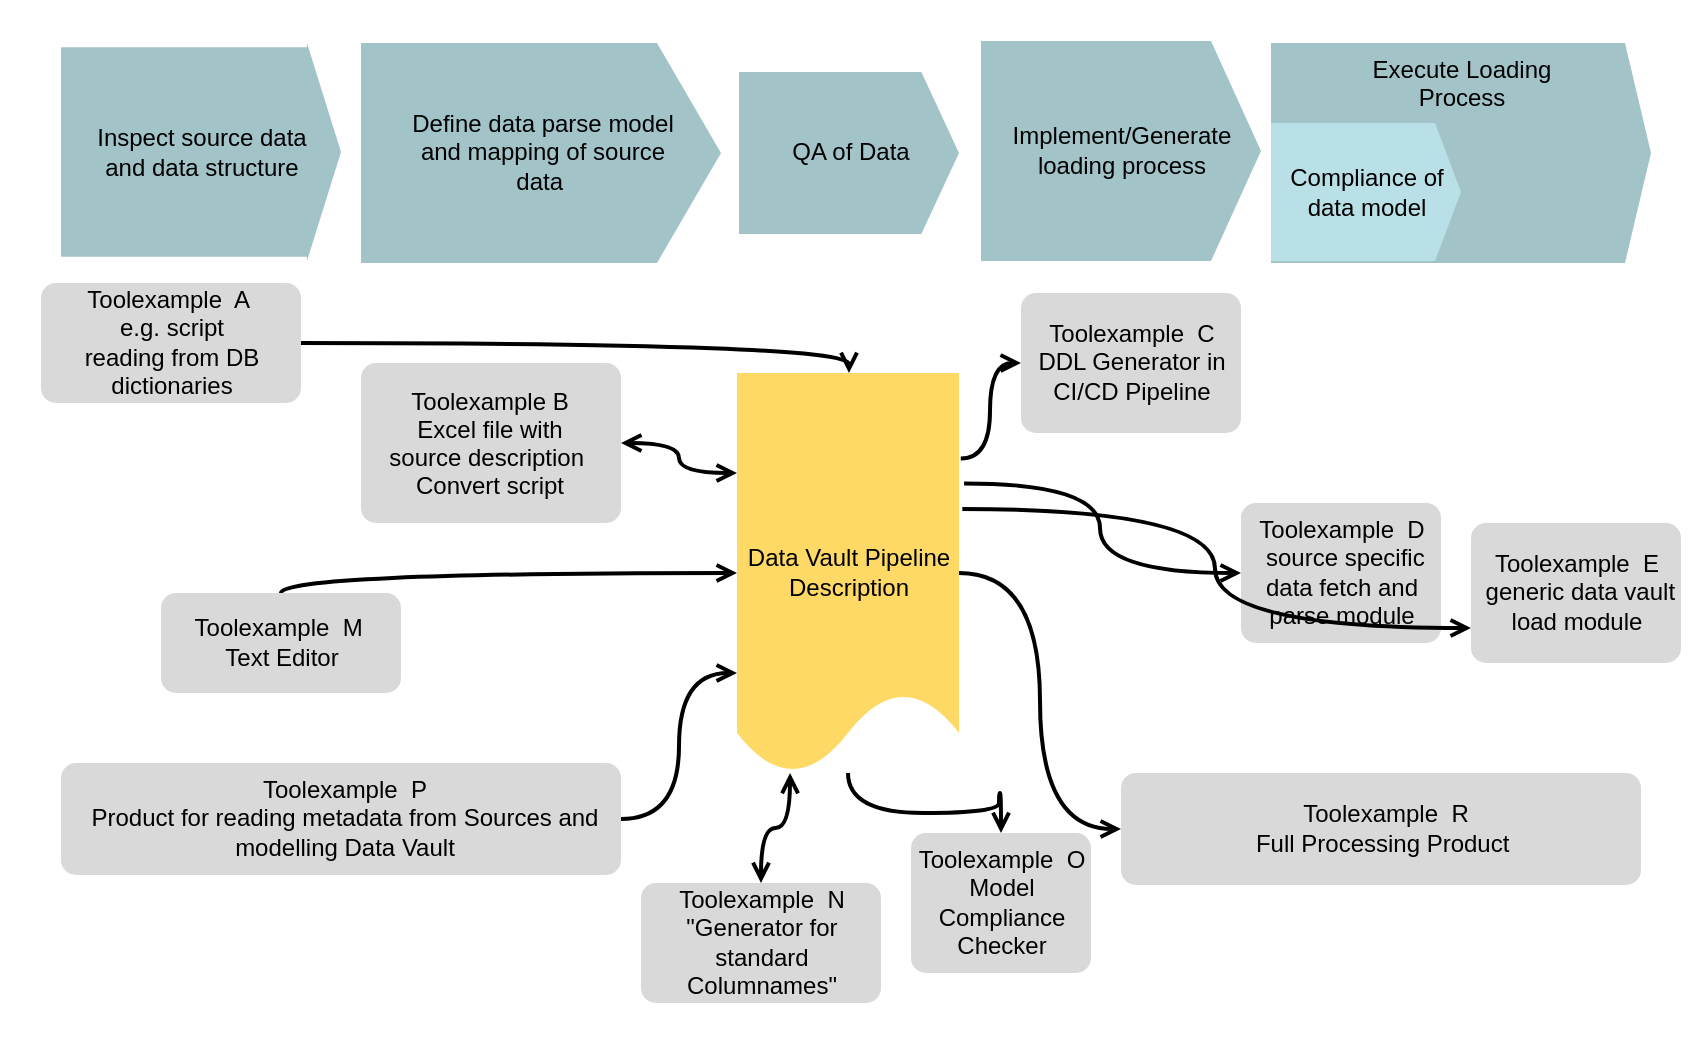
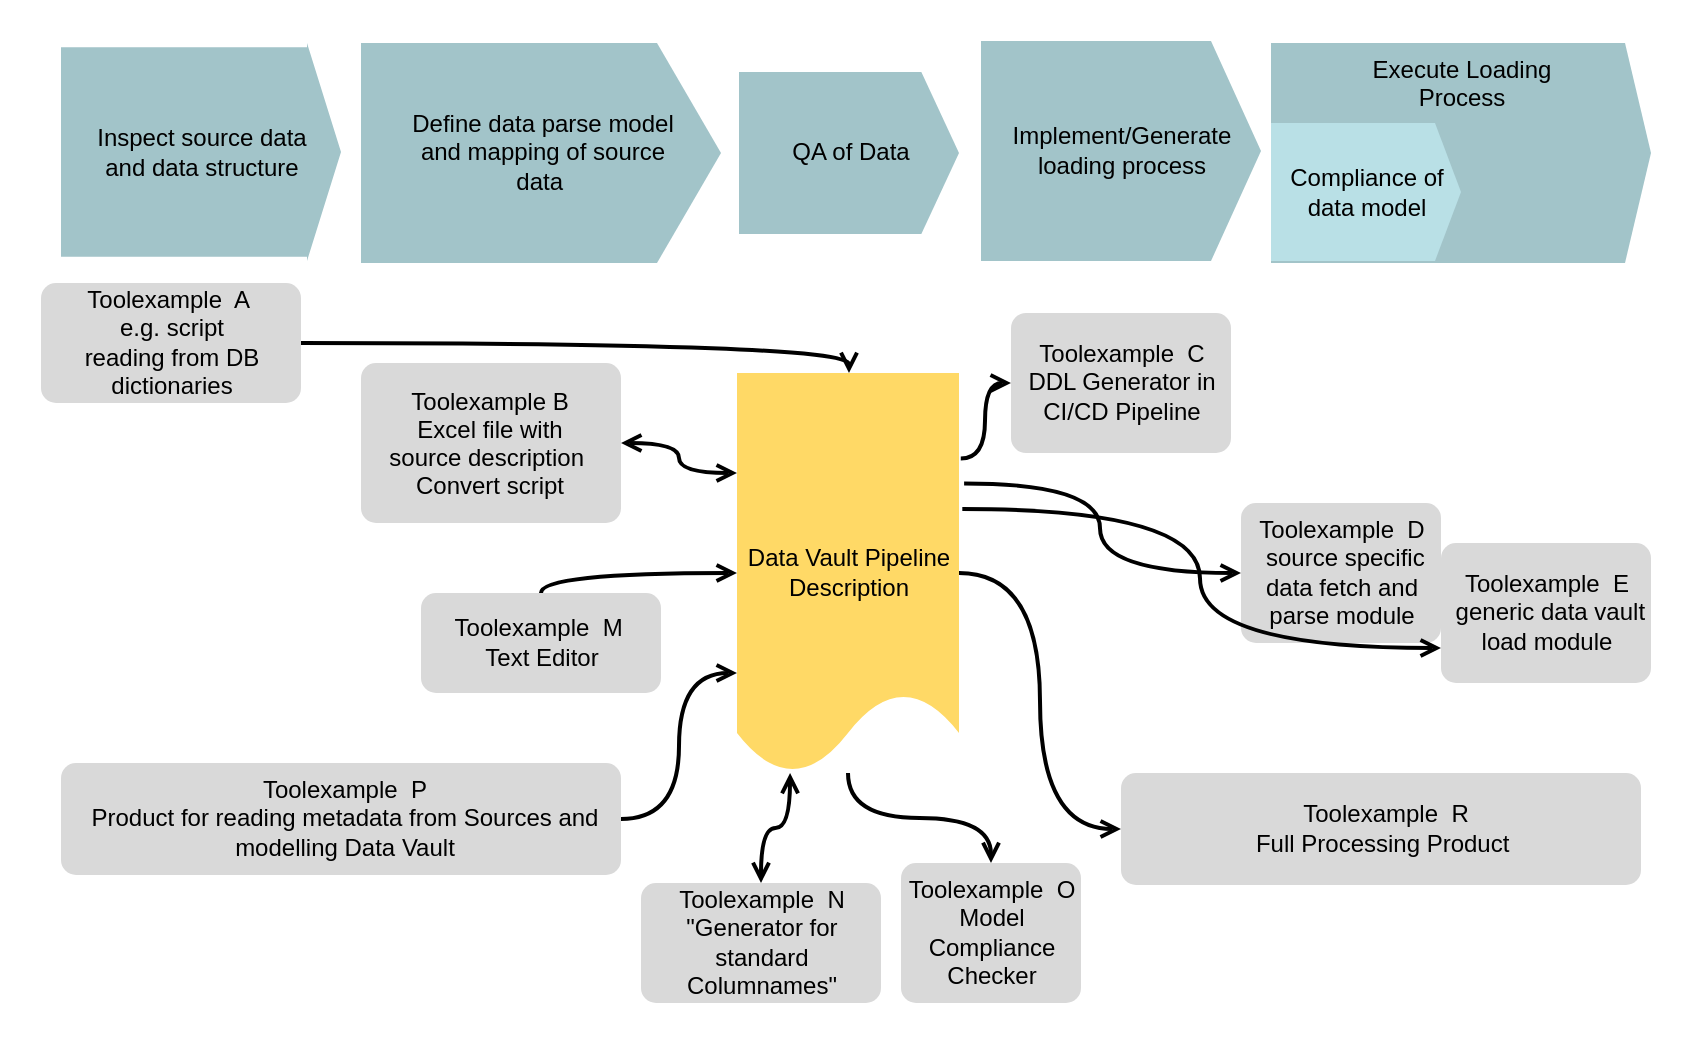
node "Toolexample C DDL Generator in CI/CD Pipeline": moved (1131, 363) -> (1121, 383)
node "Toolexample E generic data vault load module": moved (1576, 593) -> (1546, 613)
node "Toolexample M Text Editor": moved (281, 643) -> (541, 643)
node "Toolexample O Model Compliance Checker": moved (1001, 903) -> (991, 933)
